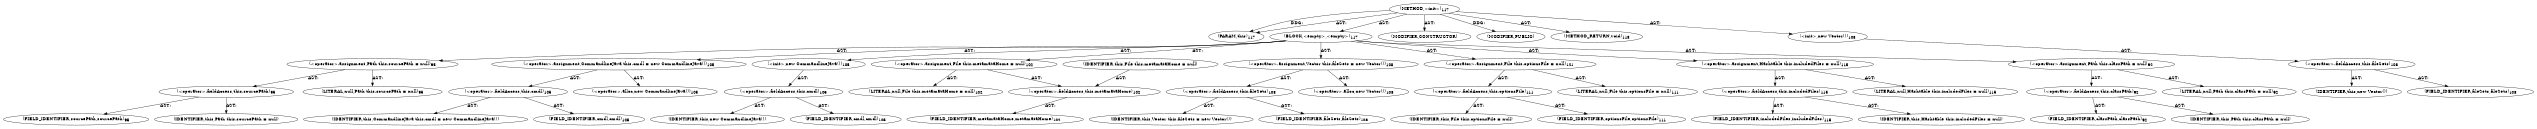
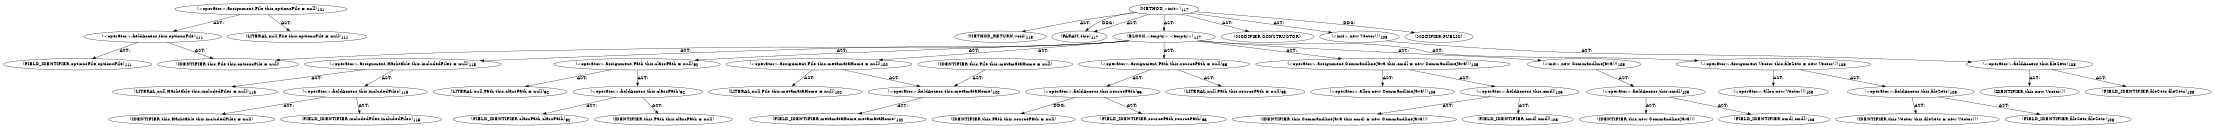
edge "(BLOCK,<empty>,<empty>)" -> "(<operator>.assignment,File this.optionsFile = null)": now "(BLOCK,<empty>,<empty>)" -> "(IDENTIFIER,this,File this.optionsFile = null)"
edge "(<operator>.fieldAccess,this.sourcePath)" -> "(IDENTIFIER,this,Path this.sourcePath = null)": label "AST: " -> "DDG: "
